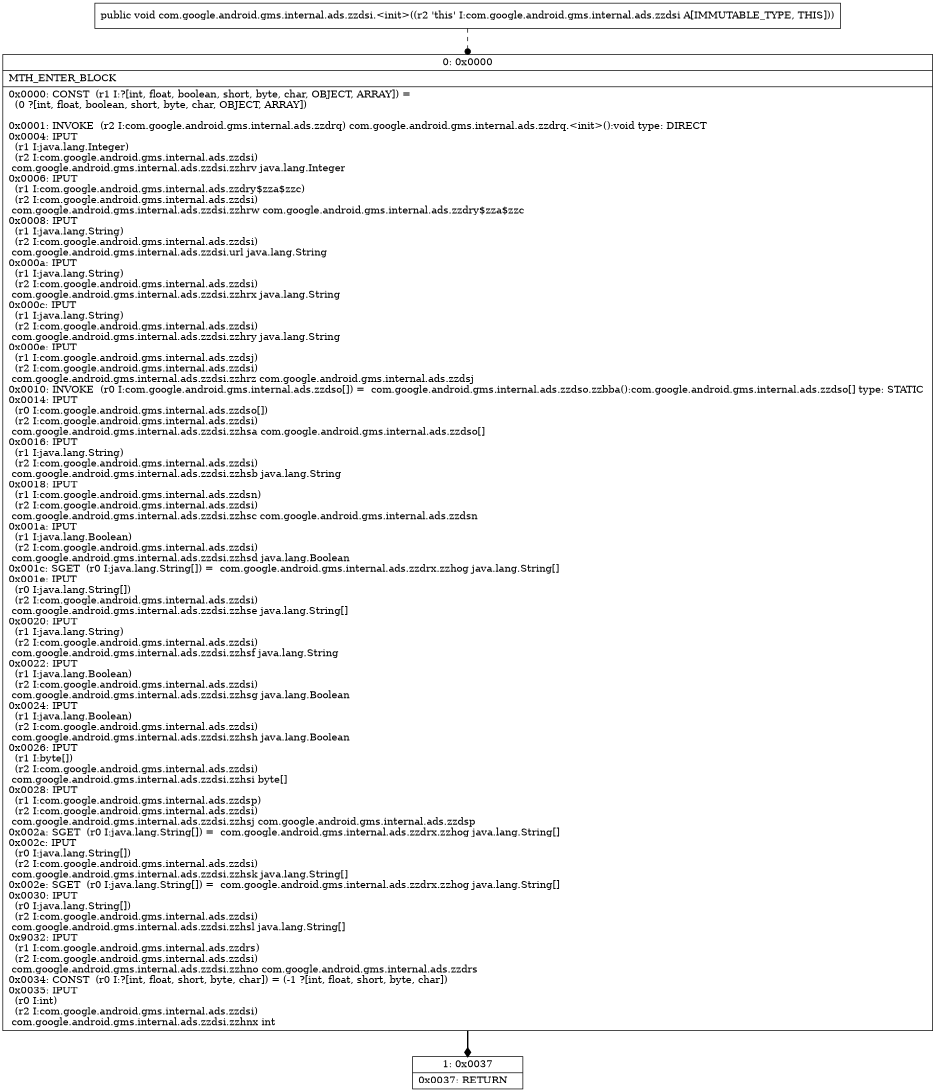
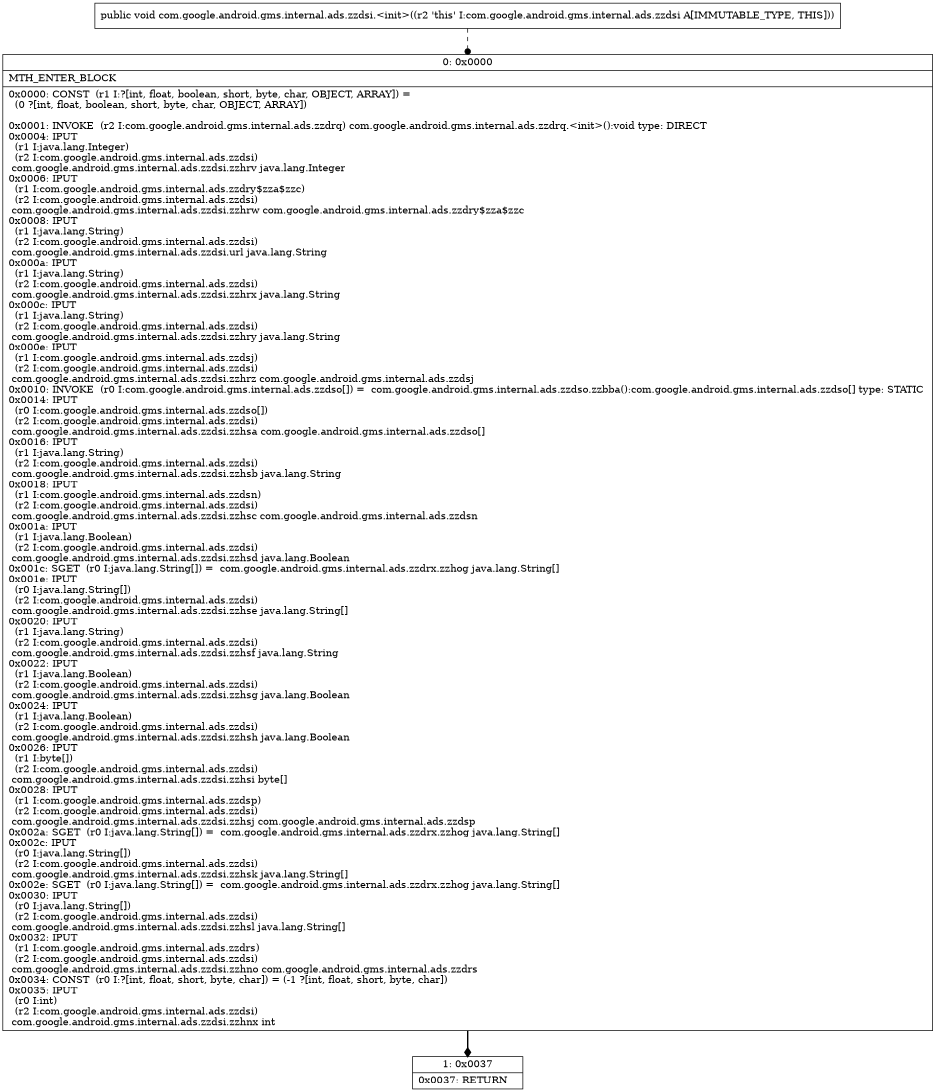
node "0: 0x0000": text "0x9032: IPUT" -> "0x0032: IPUT"
